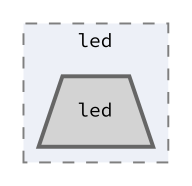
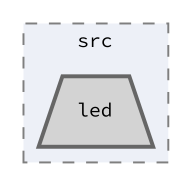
cluster "led": label "led" -> "src"
